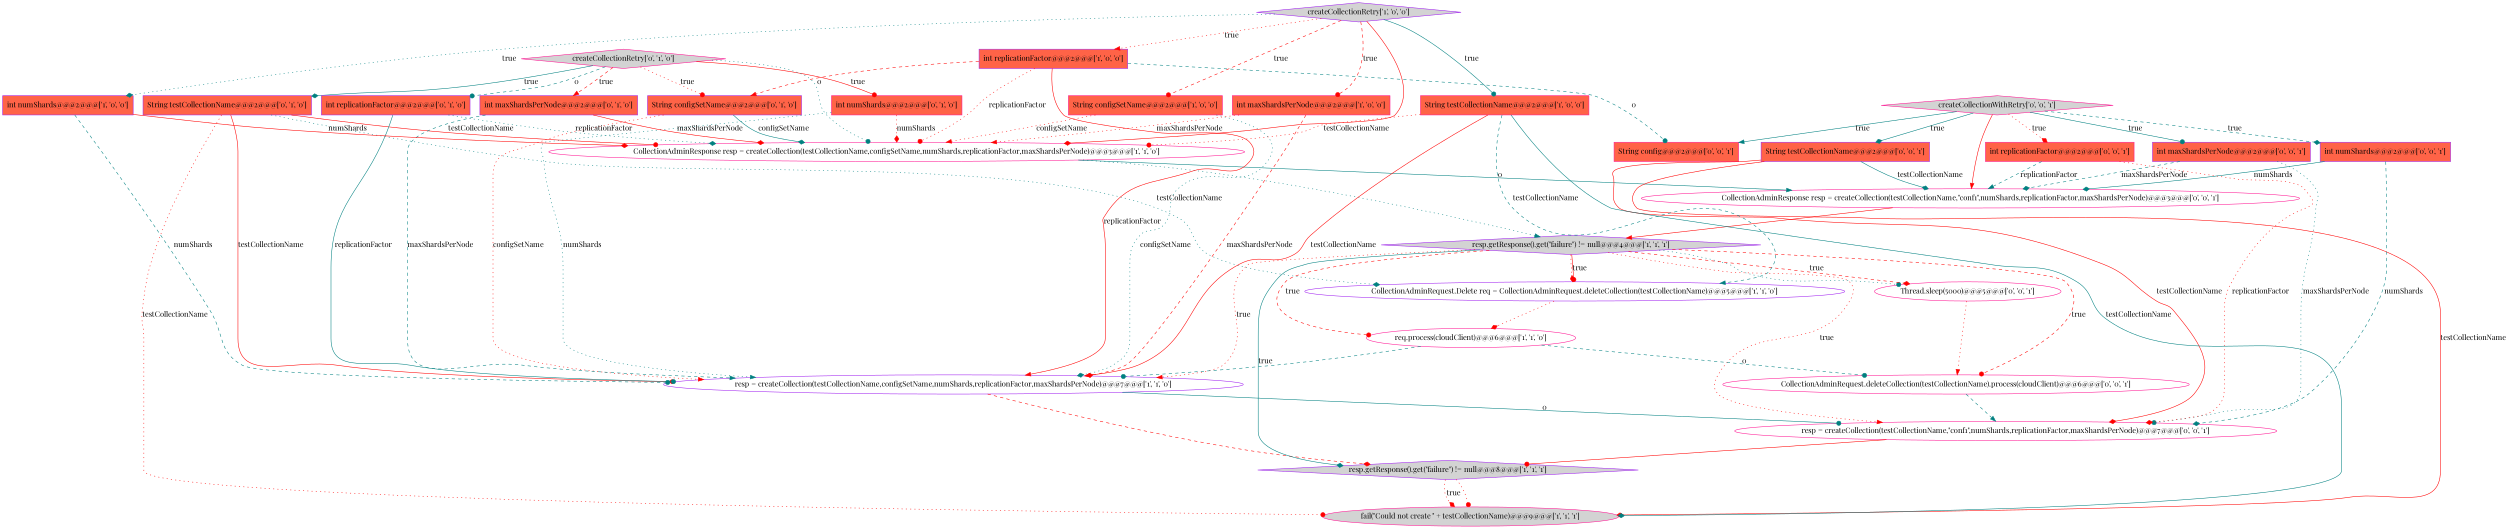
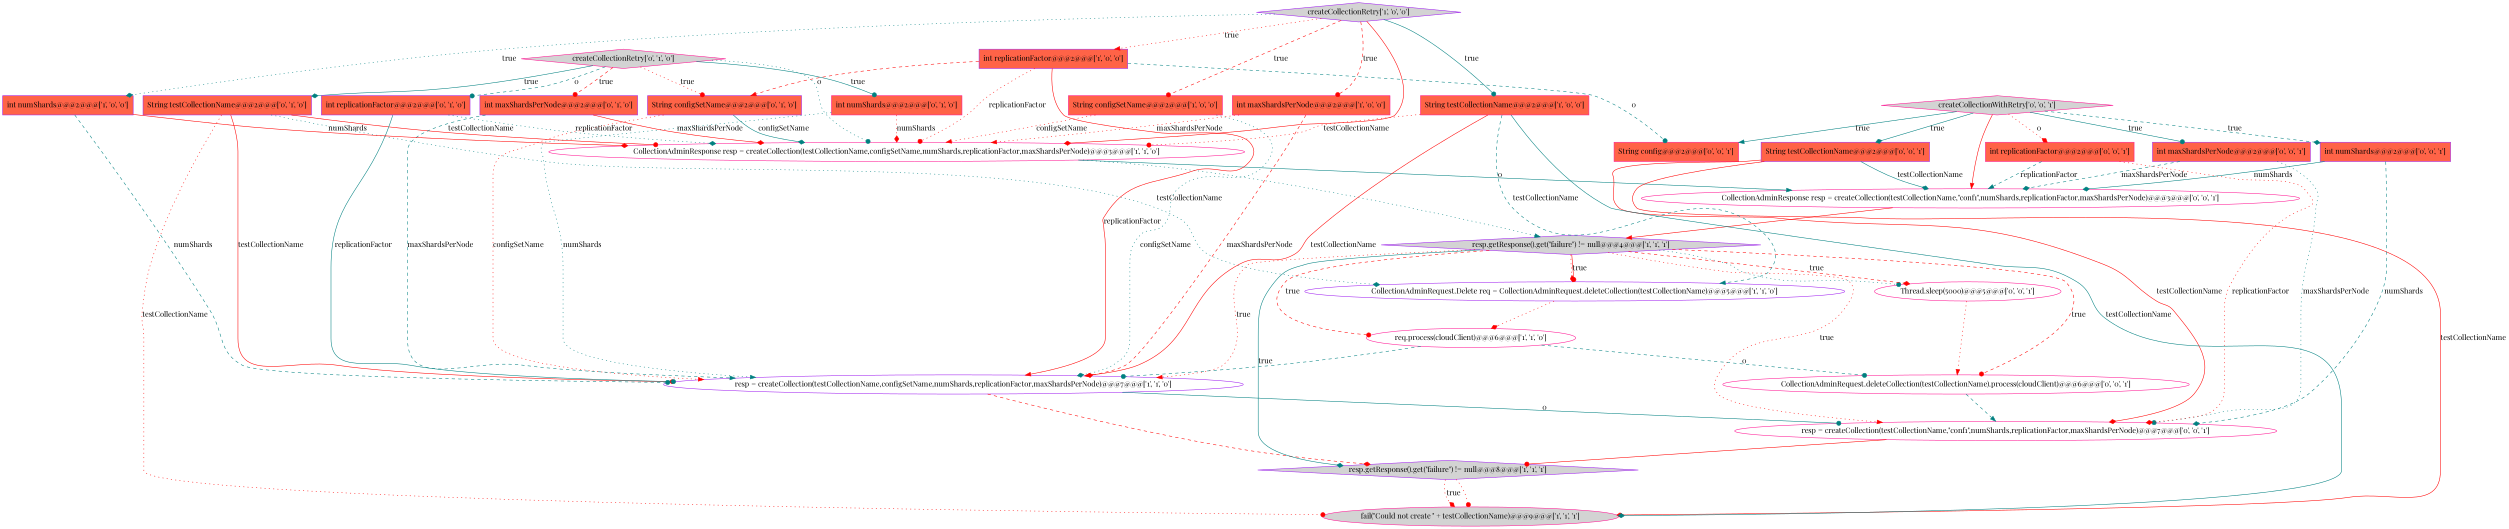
edge "createCollectionRetry['0', '1', '0']" -> "int numShards@@@2@@@['0', '1', '0']": color red -> teal
edge "createCollectionRetry['0', '1', '0']" -> "int maxShardsPerNode@@@2@@@['0', '1', '0']": arrowhead normal -> dot
edge "createCollectionWithRetry['0', '0', '1']" -> "int replicationFactor@@@2@@@['0', '0', '1']": label "true" -> "0"
